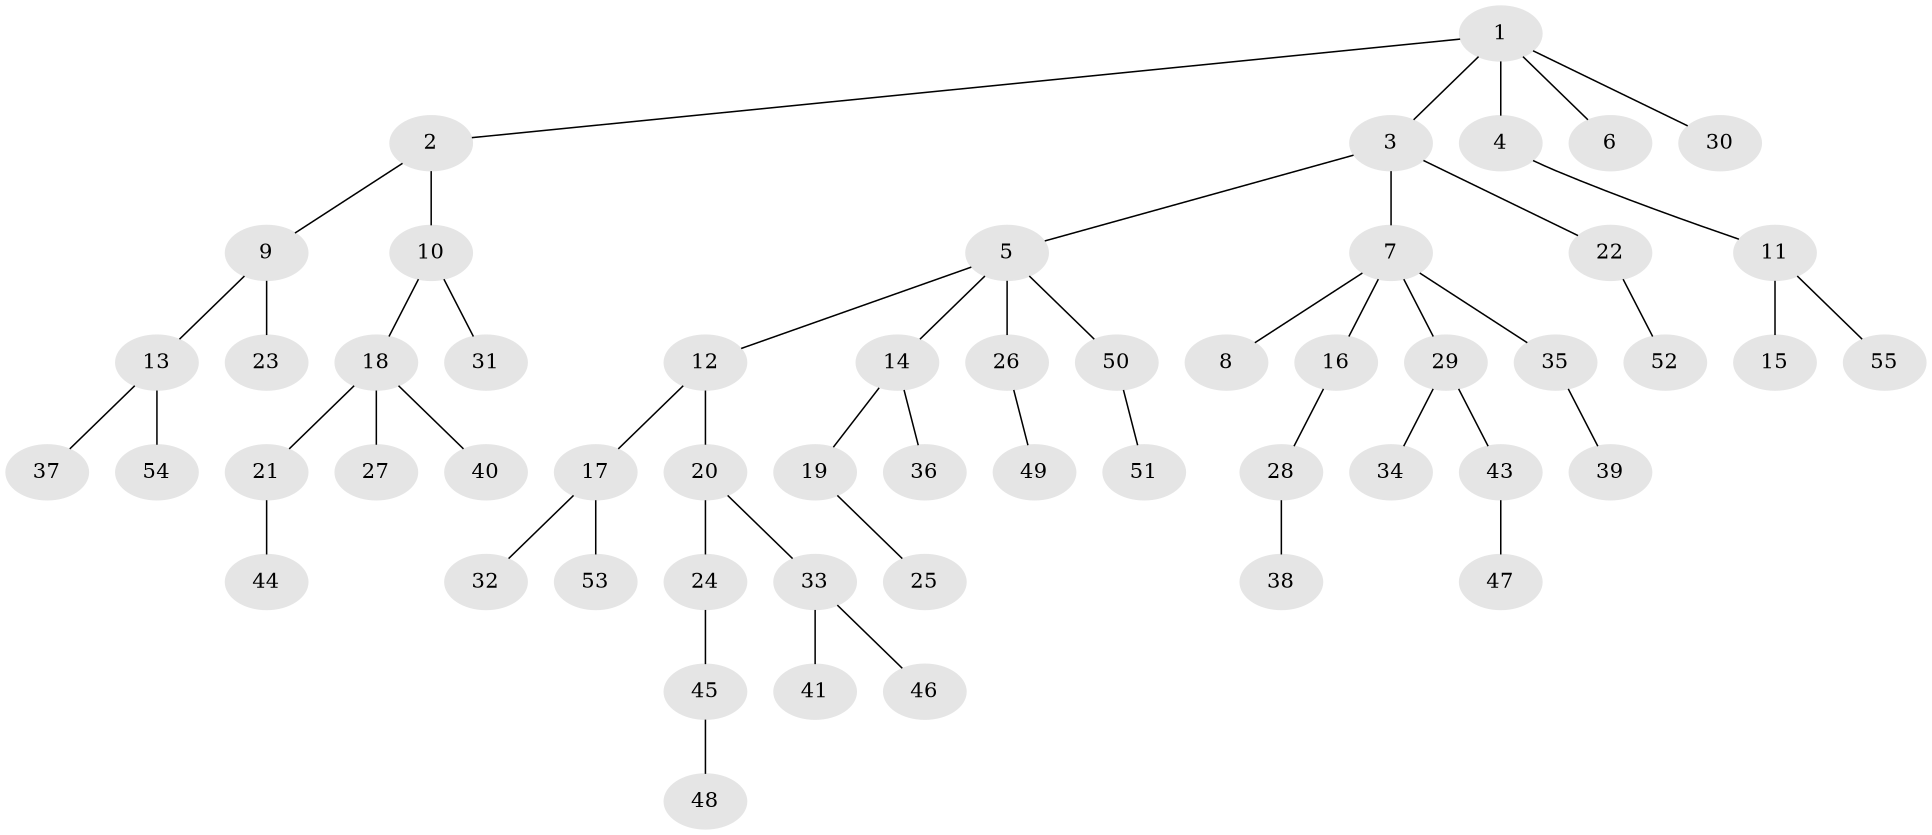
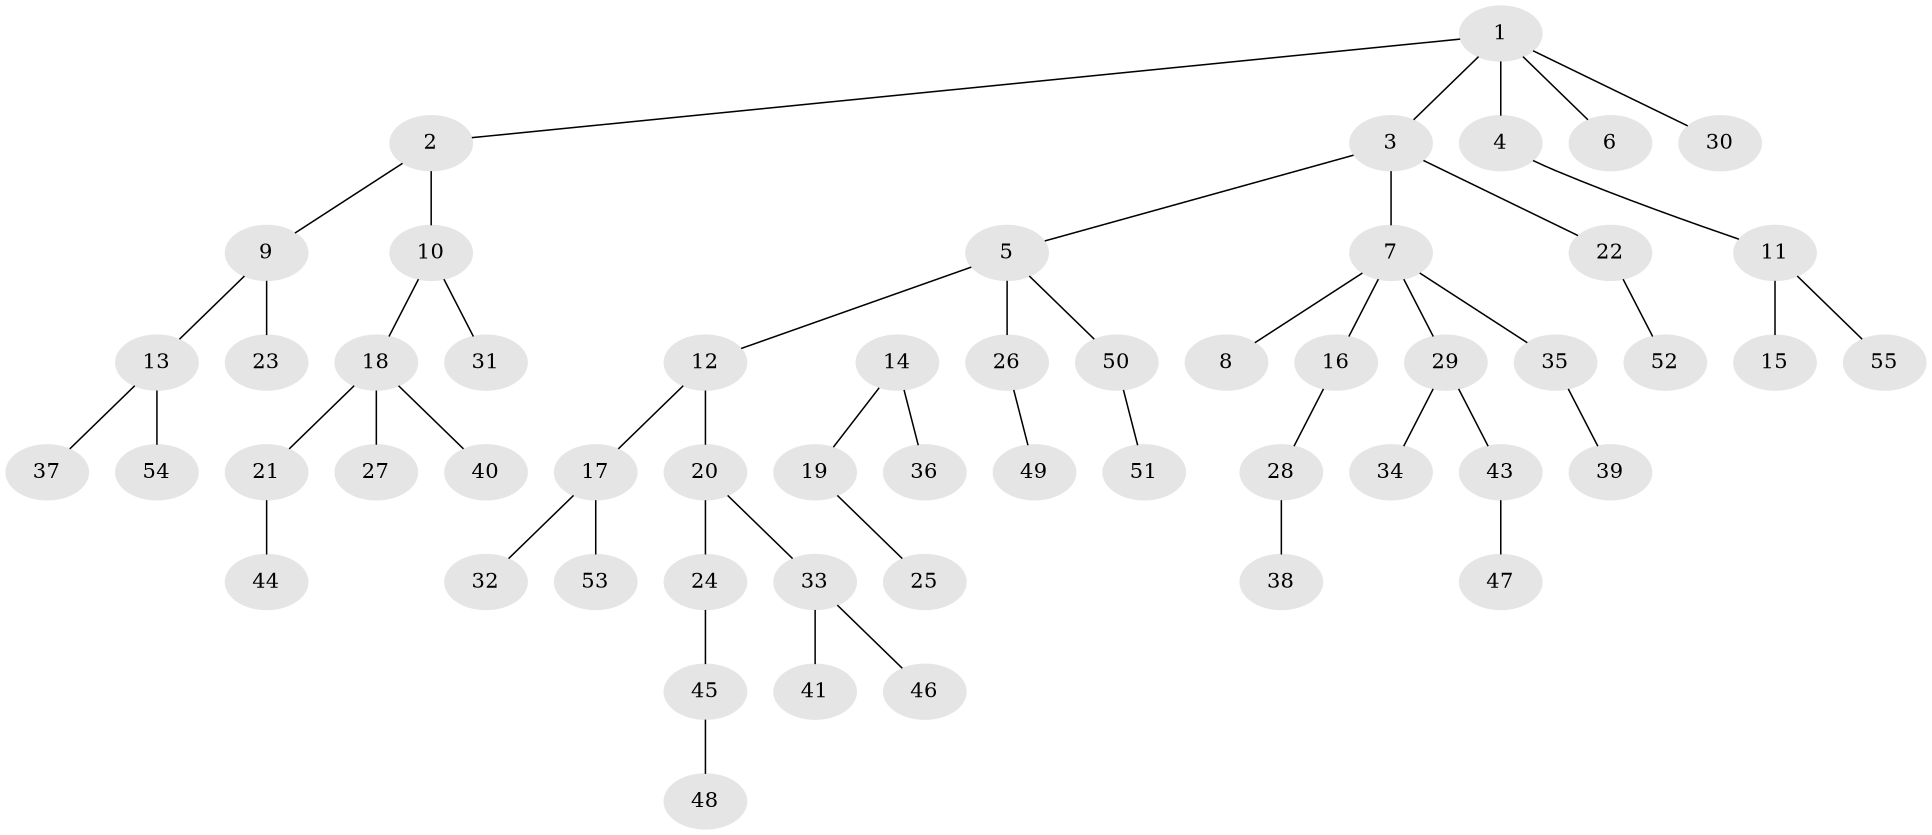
edge "5" -- "14": removed
